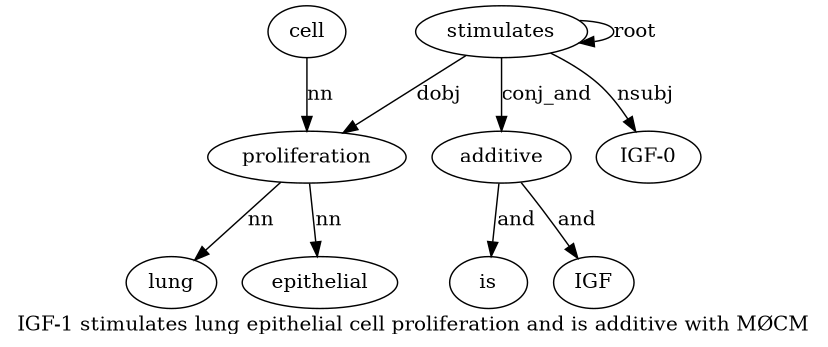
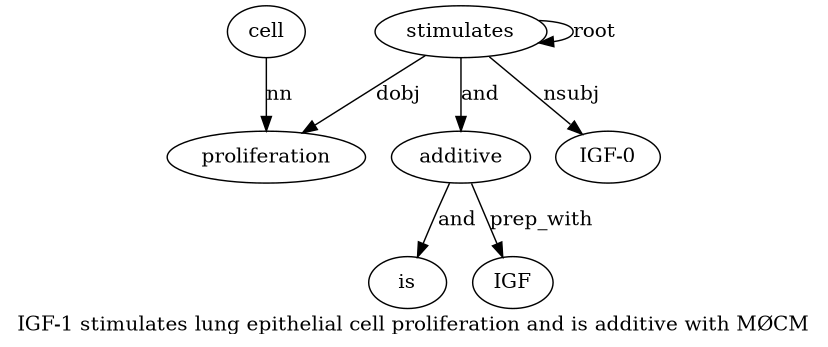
edge "stimulates" -> "additive": label "conj_and" -> "and"
edge "additive" -> "IGF": label "and" -> "prep_with"
node "lung": removed
node "epithelial": removed
